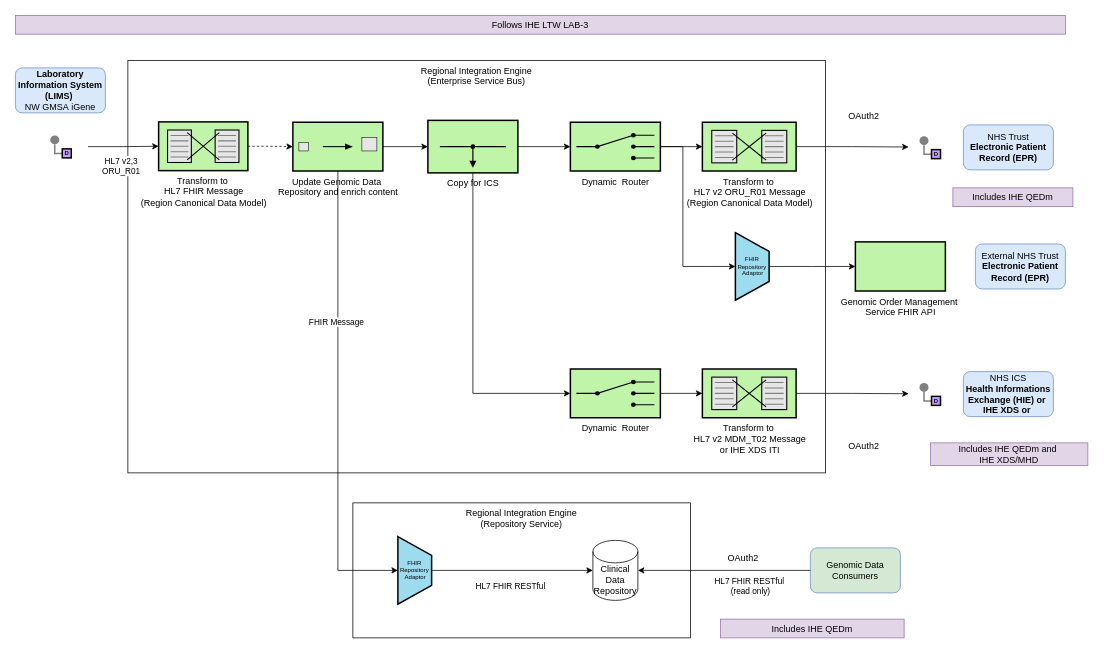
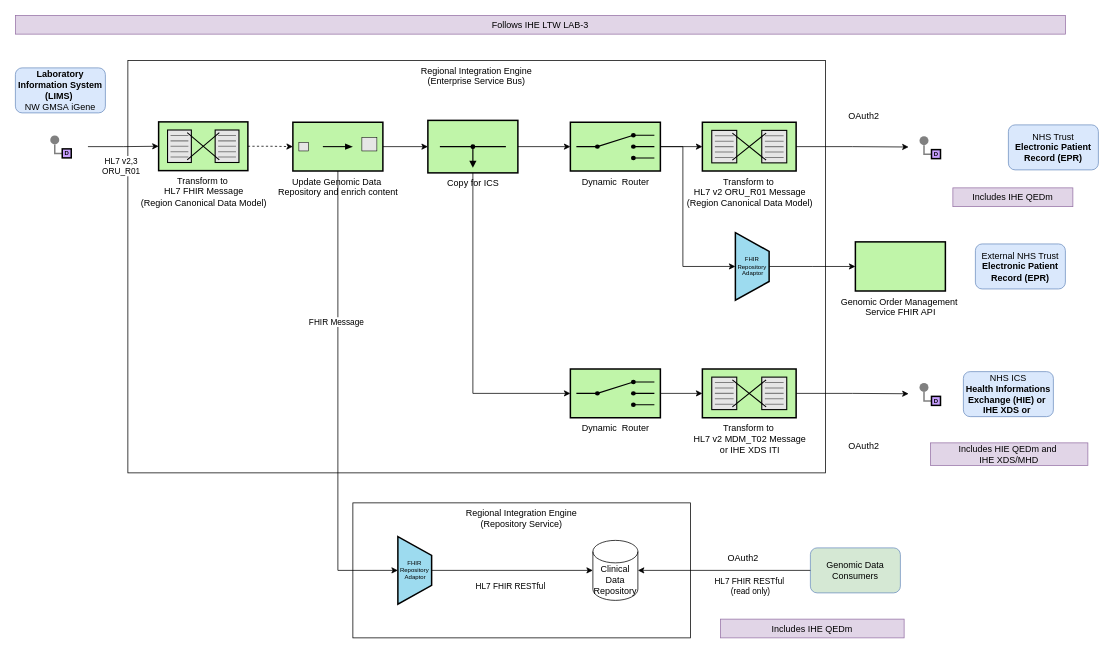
node "NHS Trust Electronic Patient Record (EPR)": moved (1008, 147) -> (1053, 147)
node "Includes IHE QEDm and IHE XDS/MHD": label "Includes IHE QEDm and IHE XDS/MHD" -> "Includes HIE QEDm and IHE XDS/MHD"
